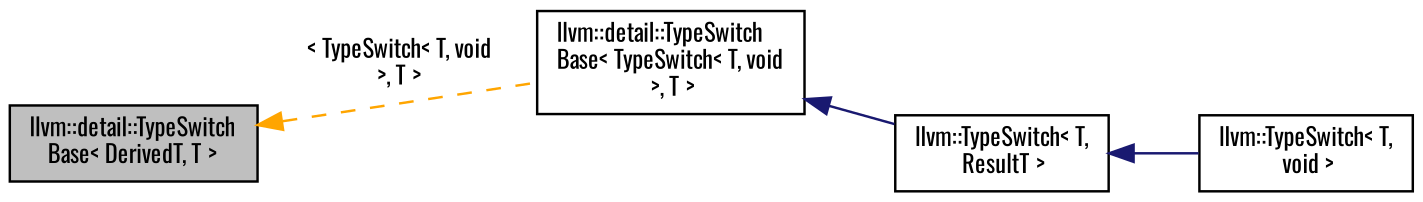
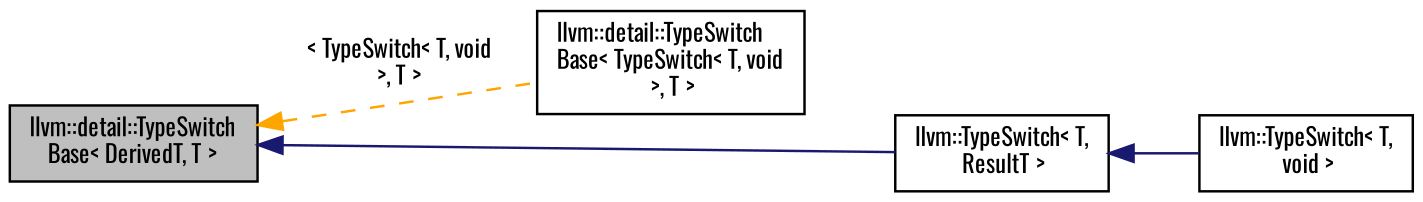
edge "llvm::TypeSwitch< T, ResultT >" -> "llvm::detail::TypeSwitch Base< TypeSwitch< T, void >, T >": now "llvm::TypeSwitch< T, ResultT >" -> "llvm::detail::TypeSwitch Base< DerivedT, T >"
